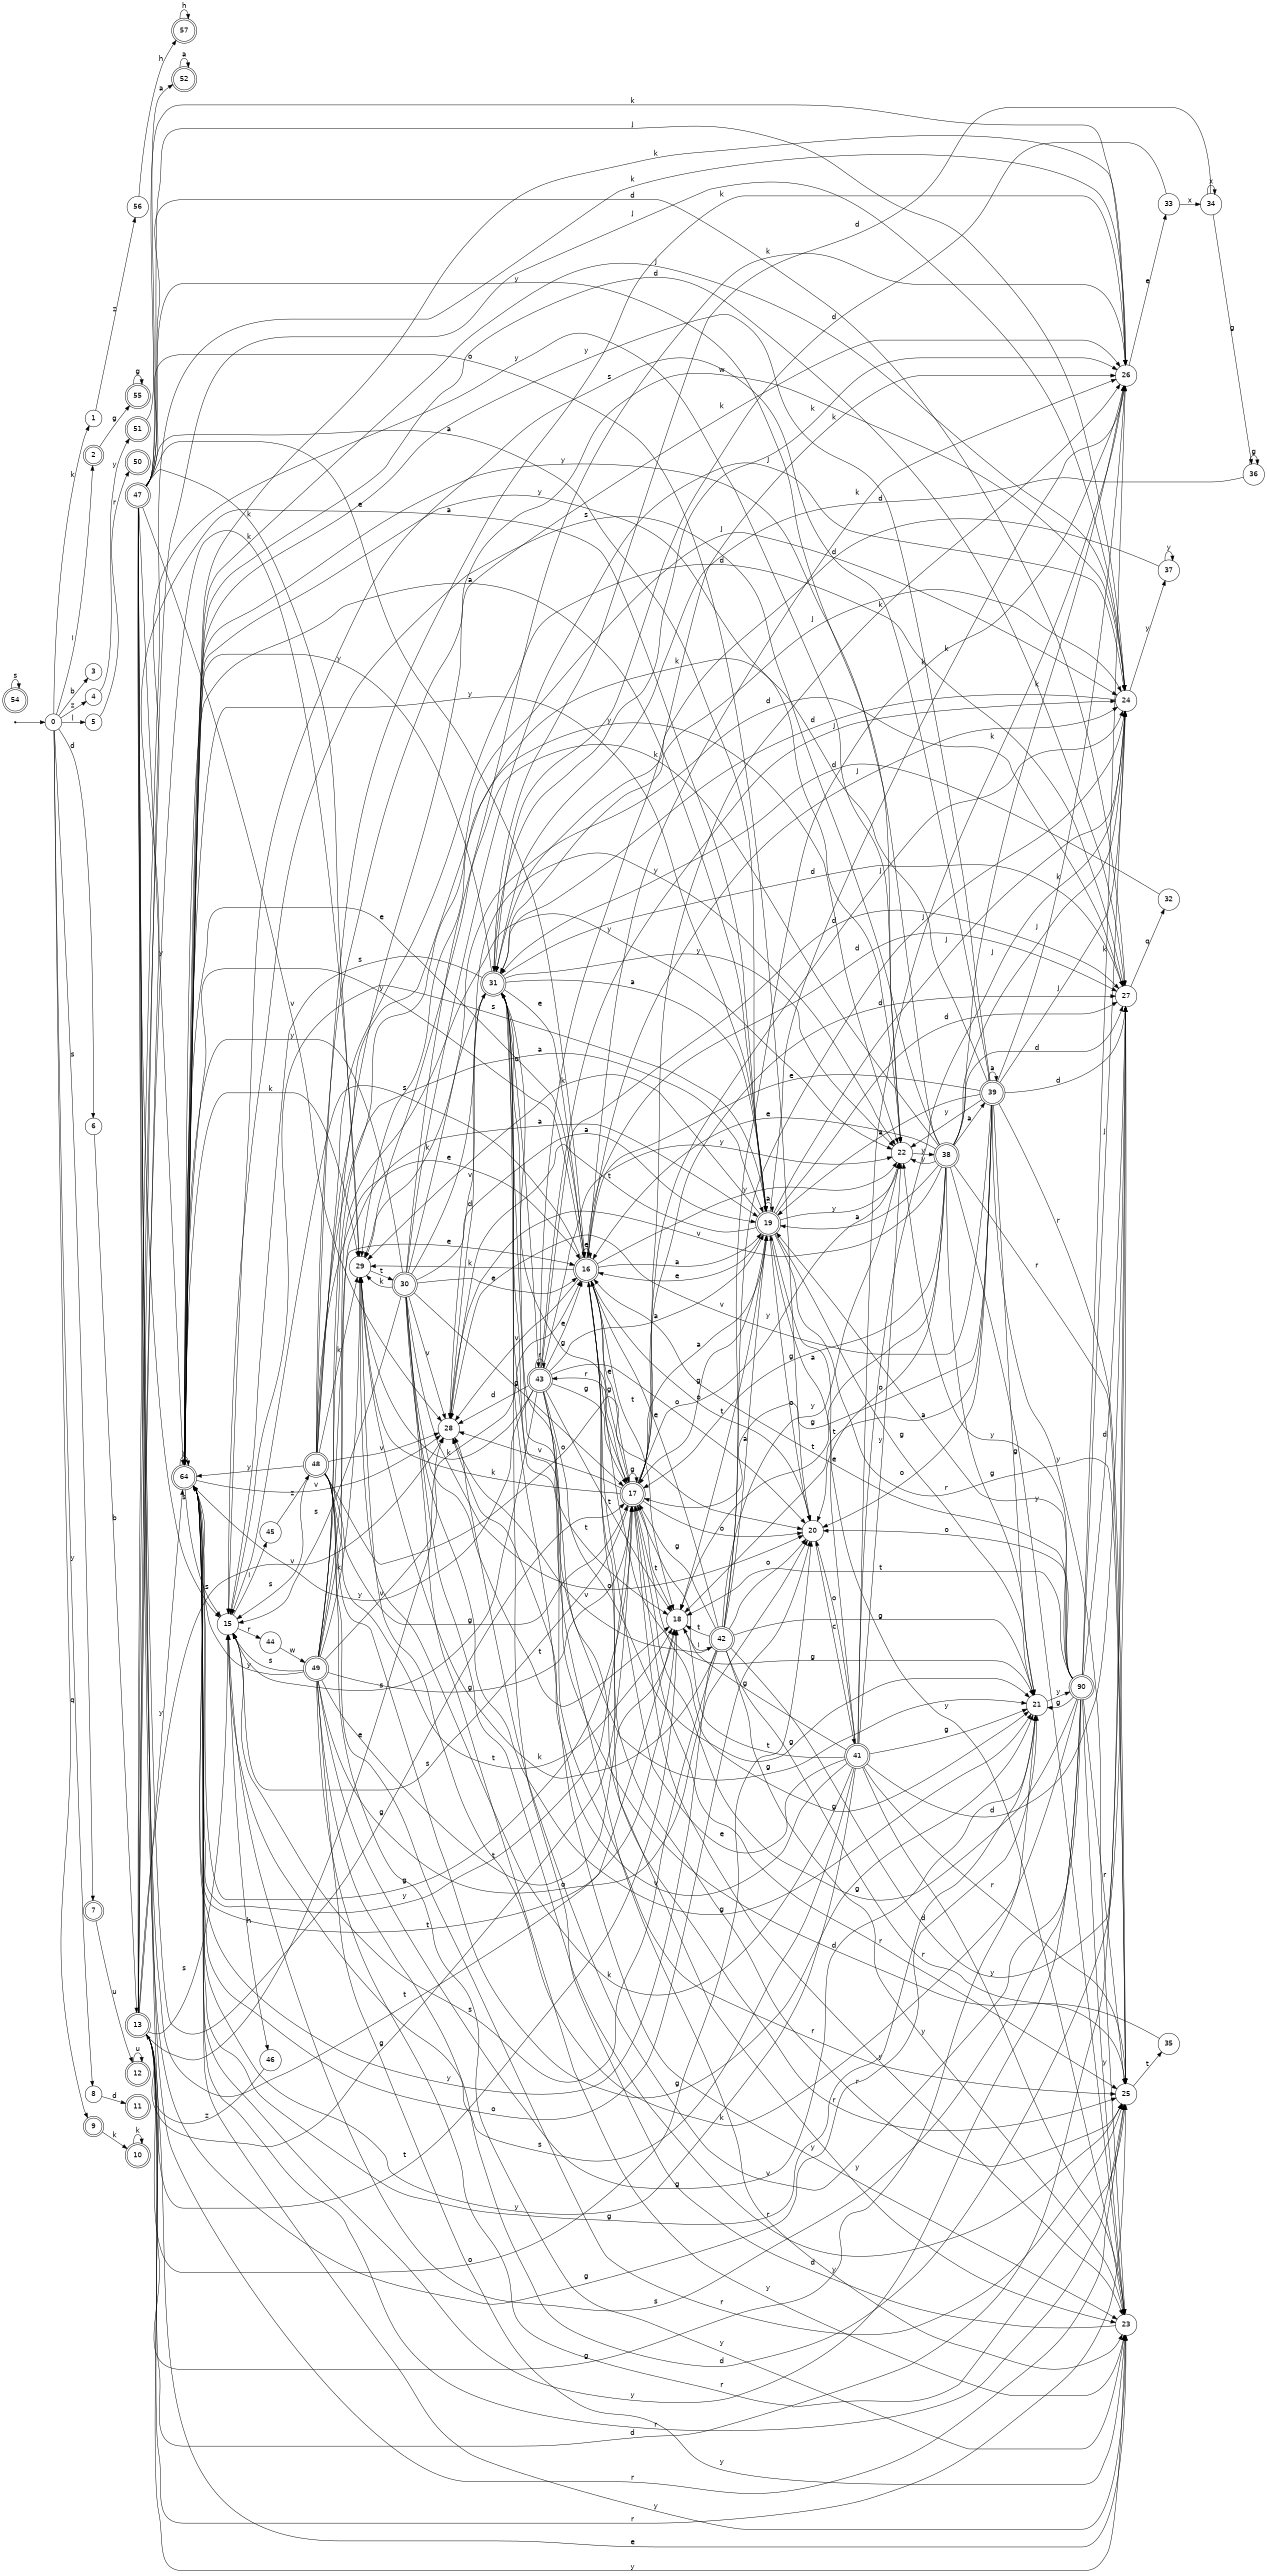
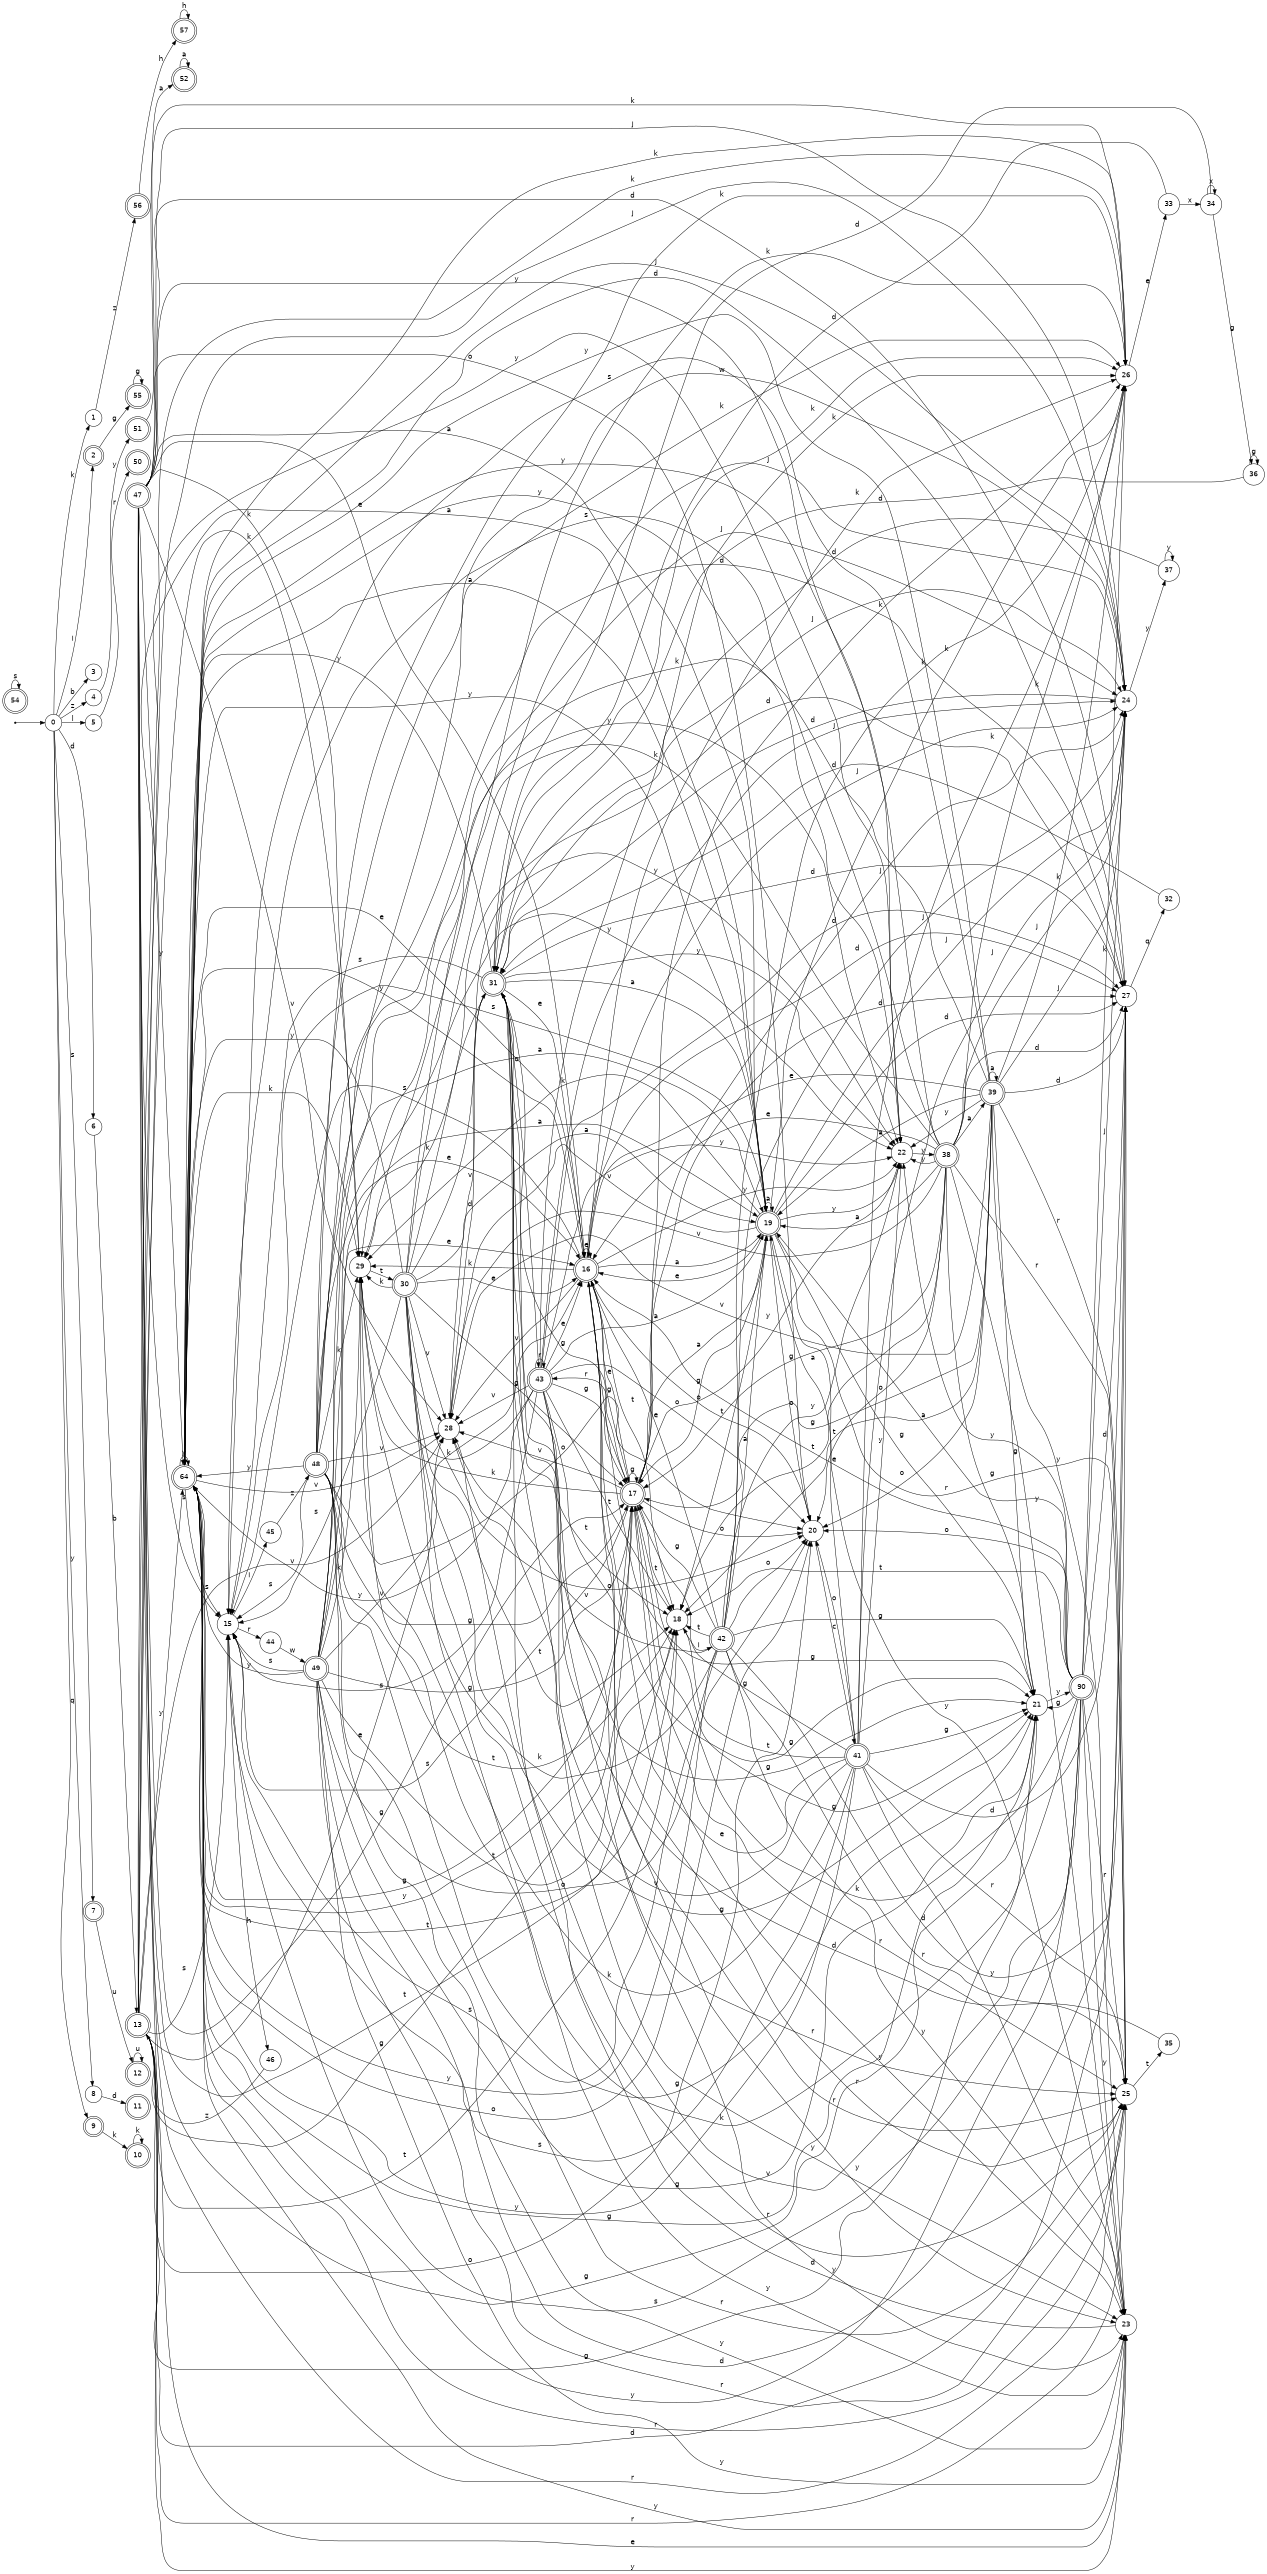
node "56": shape circle -> doublecircle
edge "19" -> "28": label "t" -> "v"
edge "43" -> "28": label "d" -> "v"
edge "90" -> "17": label "g" -> "k"
